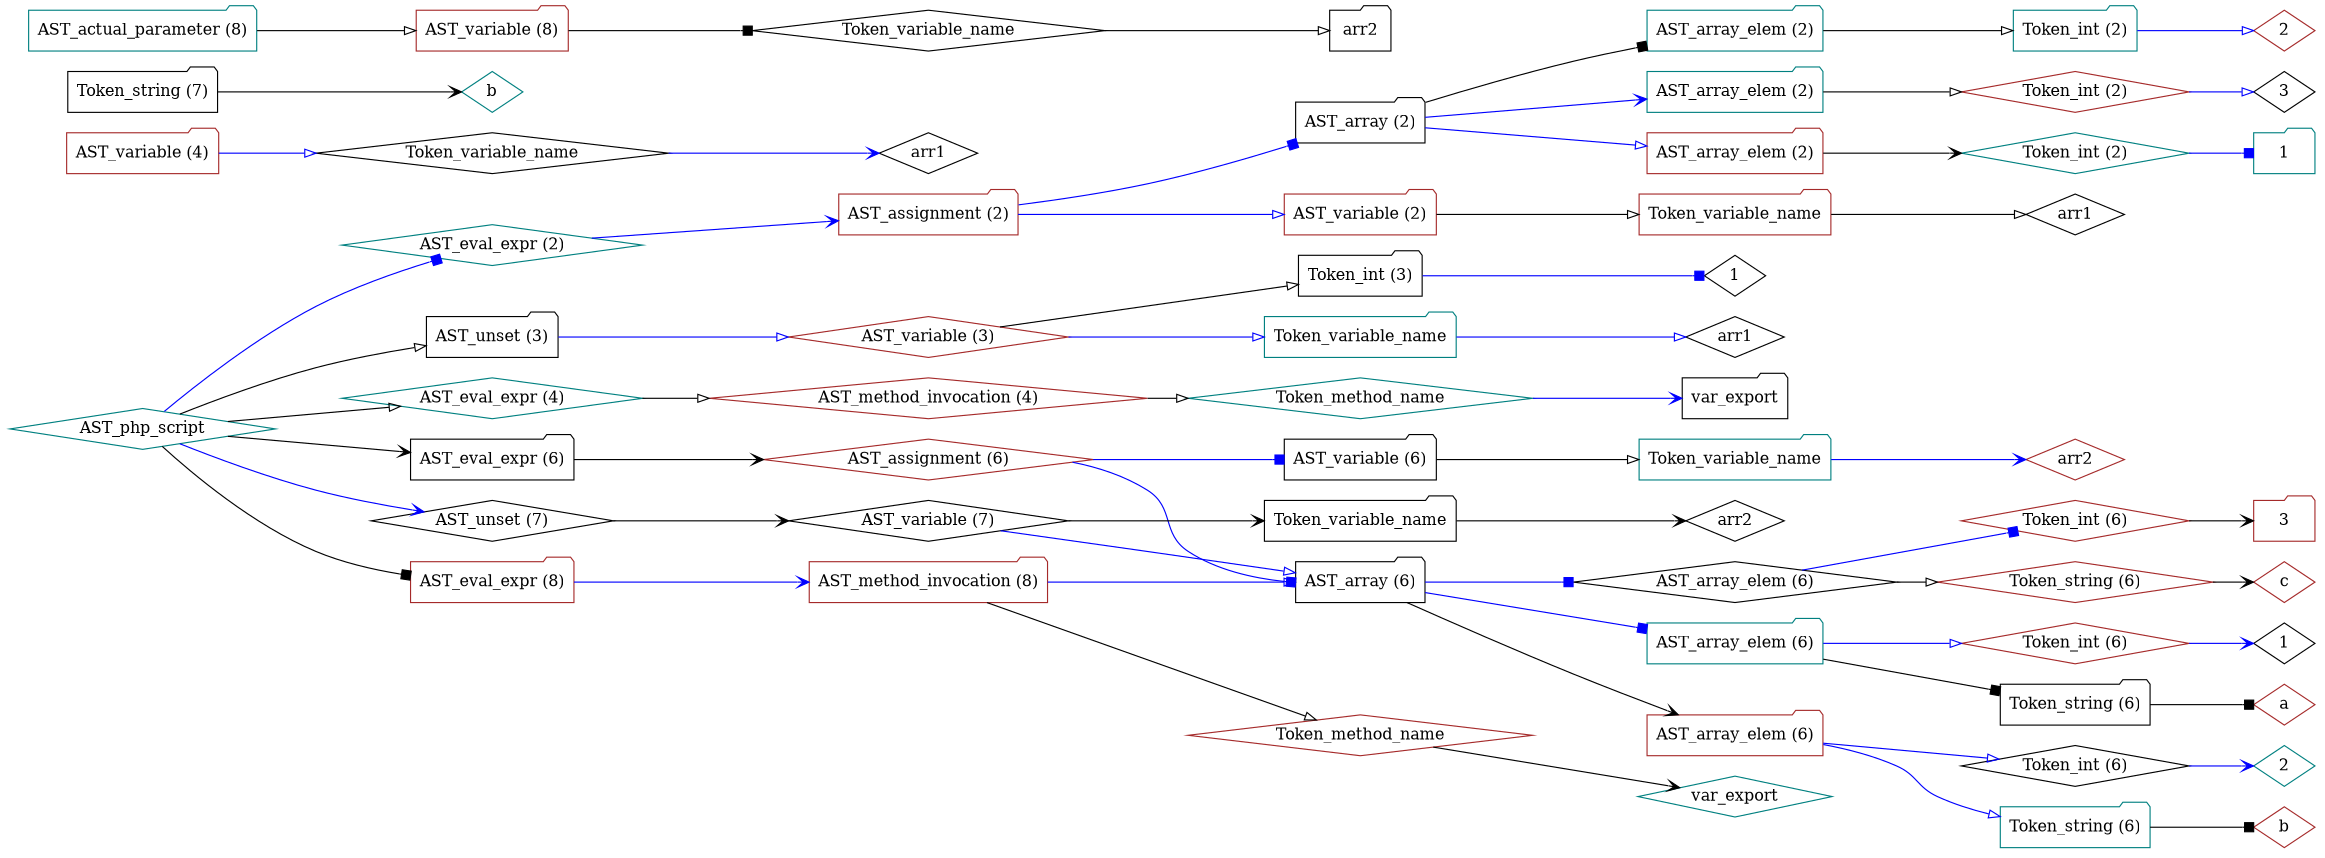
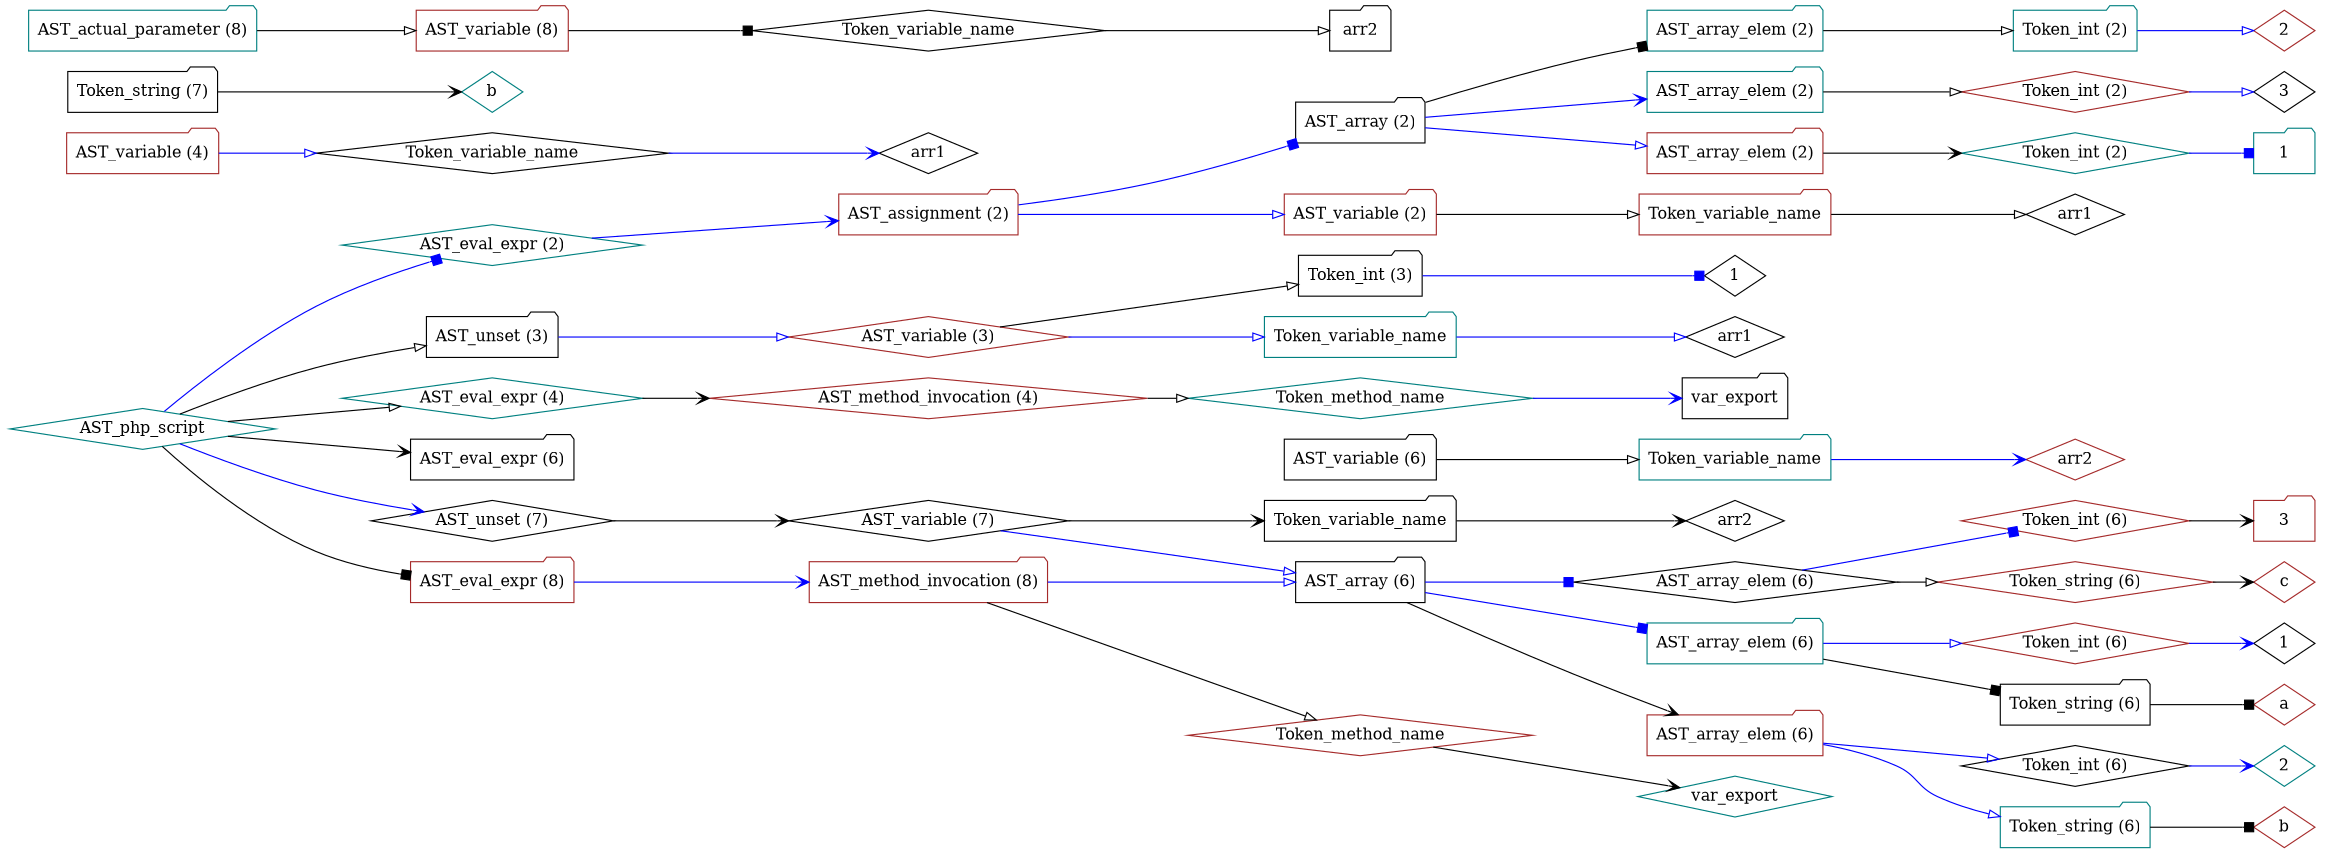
edge "AST_eval_expr (4)" -> "AST_method_invocation (4)": arrowhead onormal -> vee
node "AST_assignment (6)": removed
